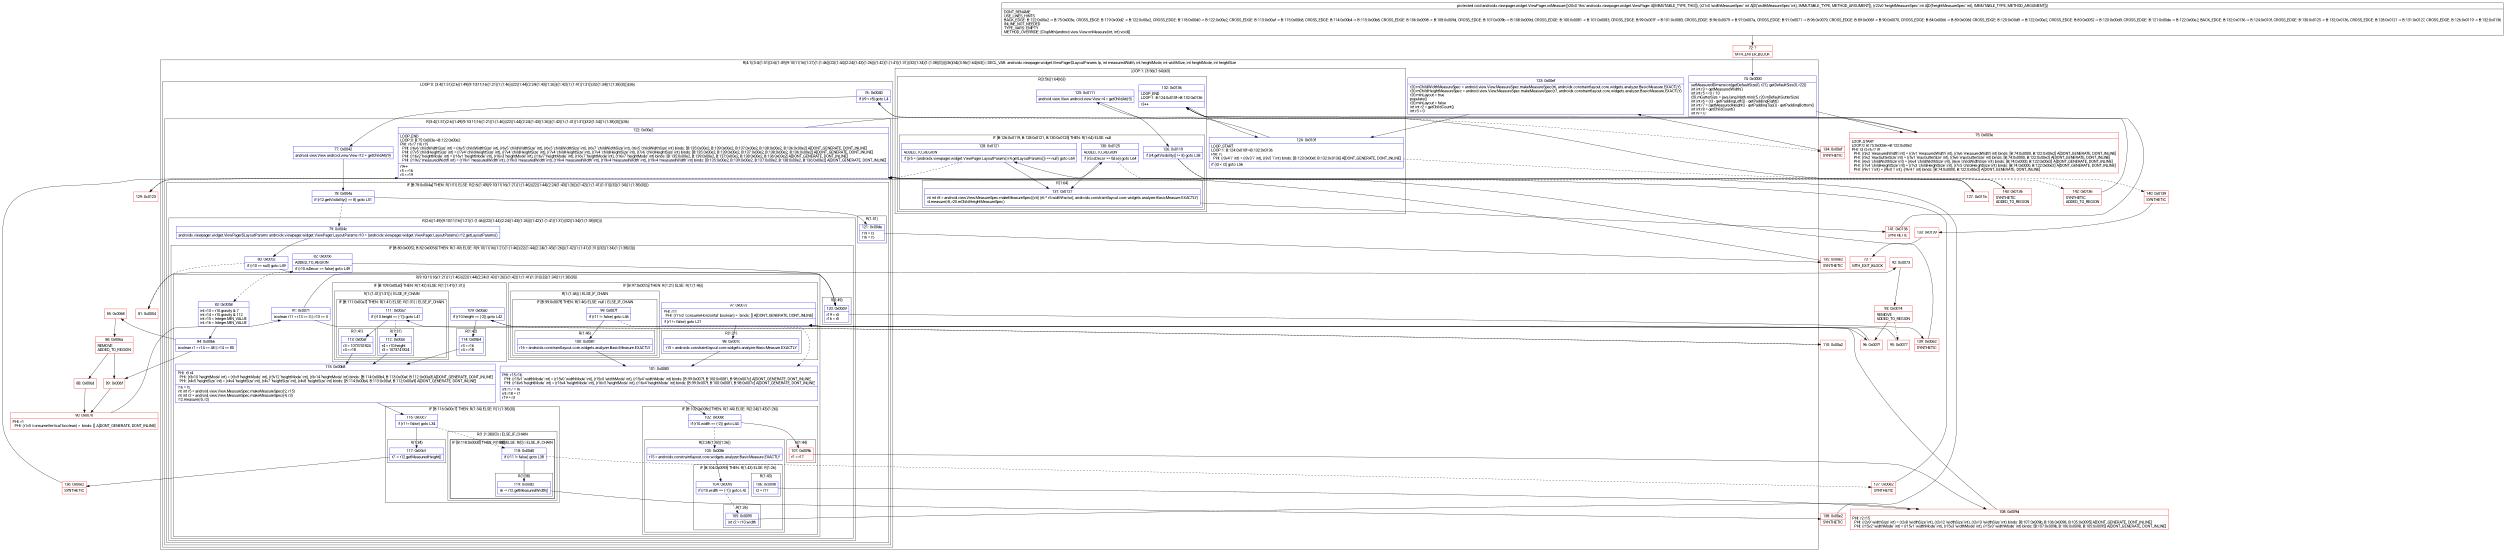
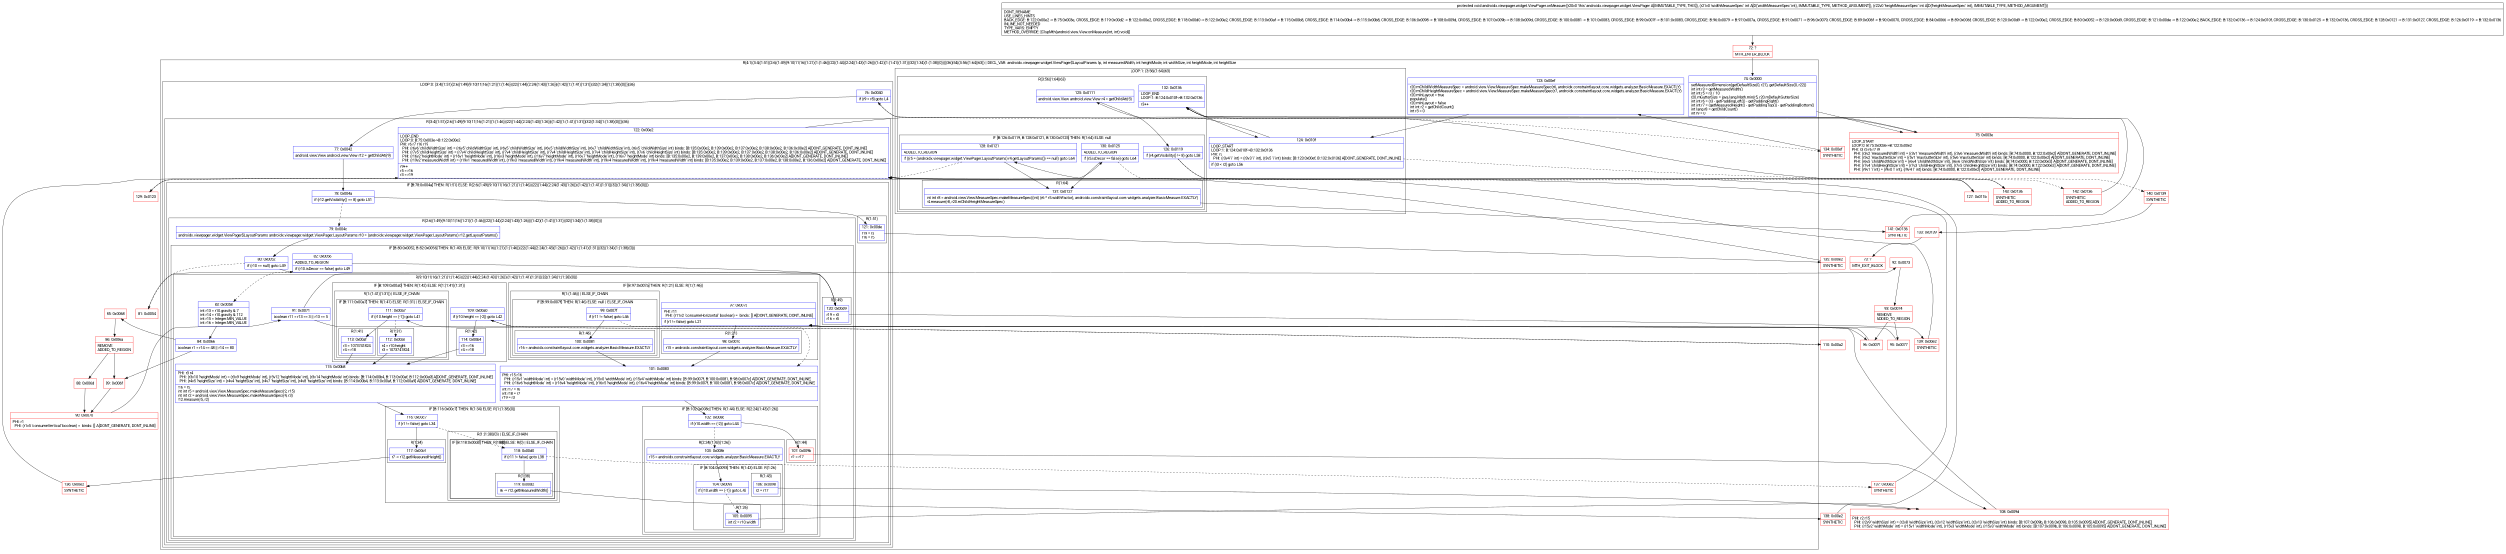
node "74: 0x0000": text "int int r8 = getChildCount()" -> "int lang r8 = getChildCount()"
edge "93: 0x0074" -> "95: 0x0077": style dashed -> solid
